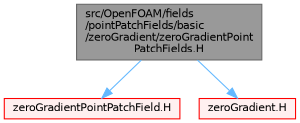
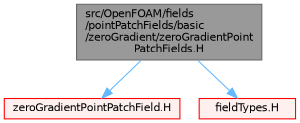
node "zeroGradient.H": label "zeroGradient.H" -> "fieldTypes.H"
